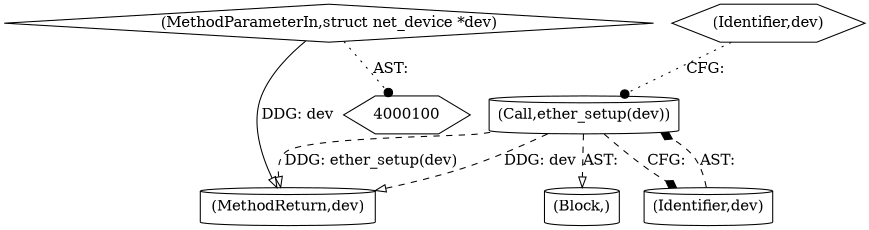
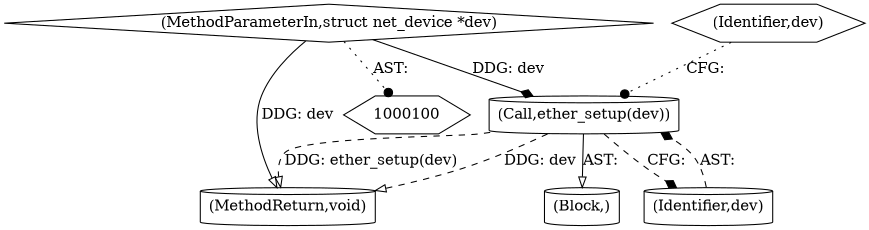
edge "(MethodParameterIn,struct net_device *dev)" -> "(Call,ether_setup(dev))": added, label "DDG: dev"
node "4000100": label "4000100" -> "1000100"
edge "(Call,ether_setup(dev))" -> "(Block,)": style dashed -> solid
node "(MethodReturn,dev)": label "(MethodReturn,dev)" -> "(MethodReturn,void)"
